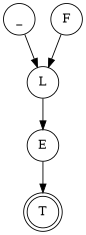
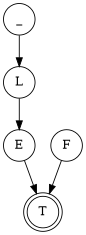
edge "F" -> "L": now "F" -> "T"
